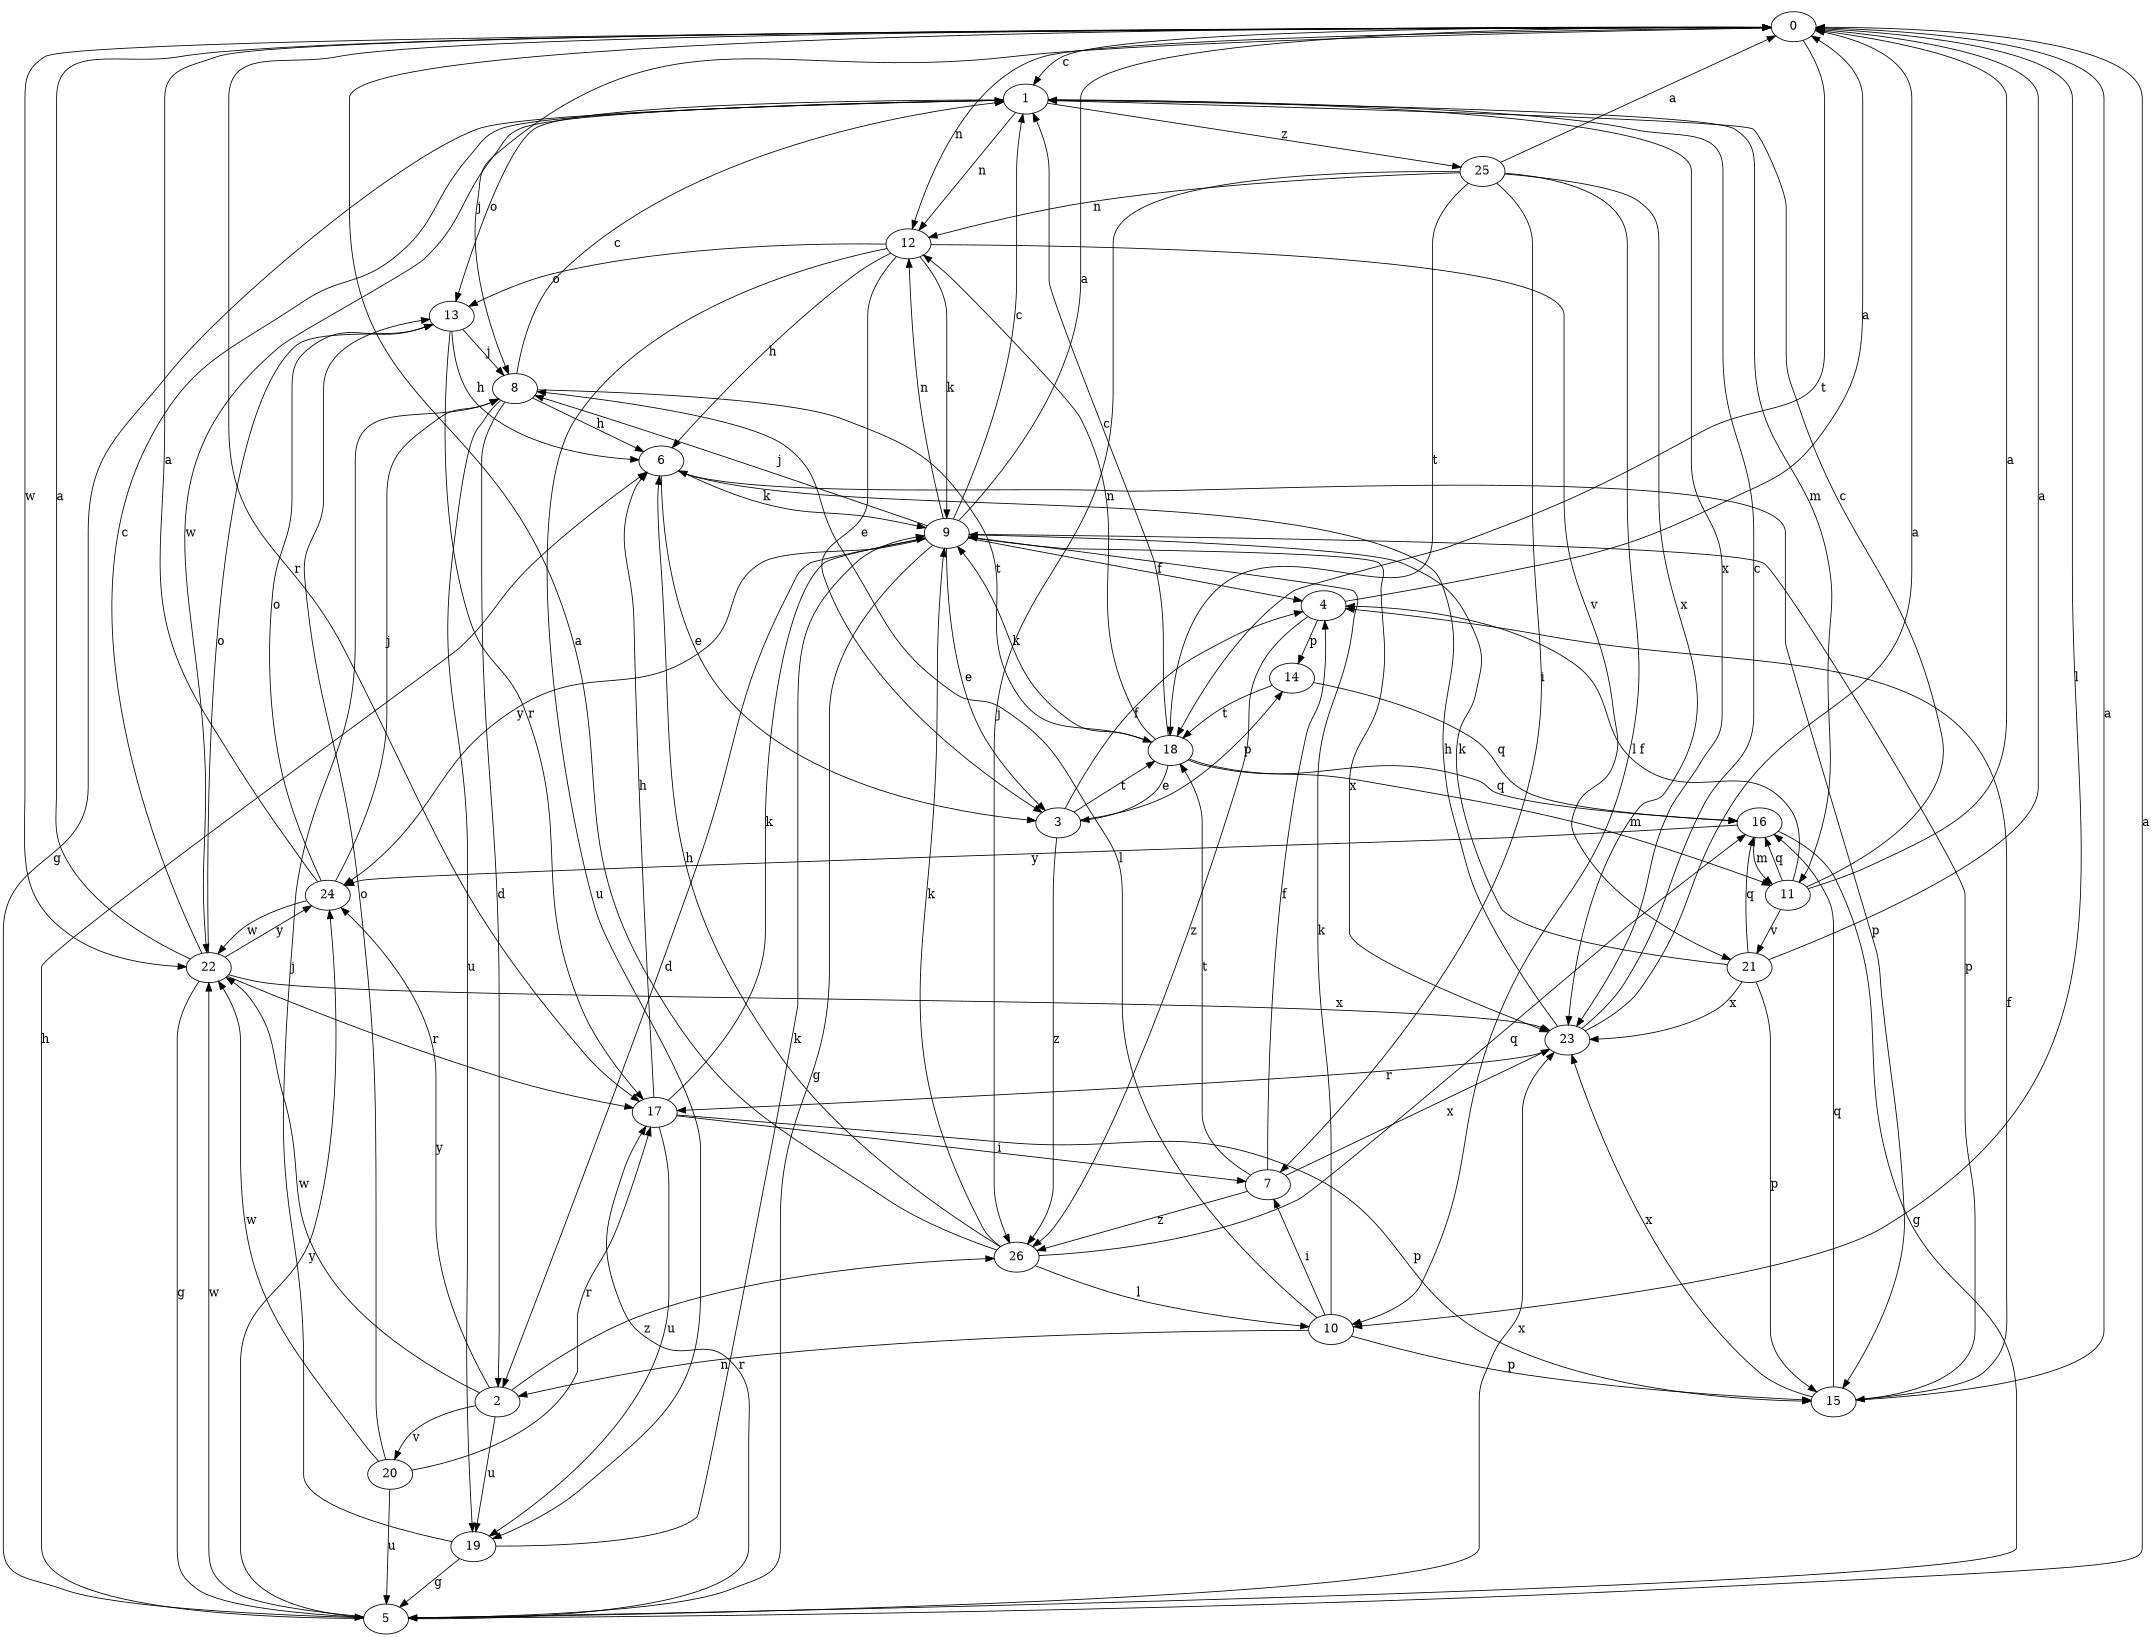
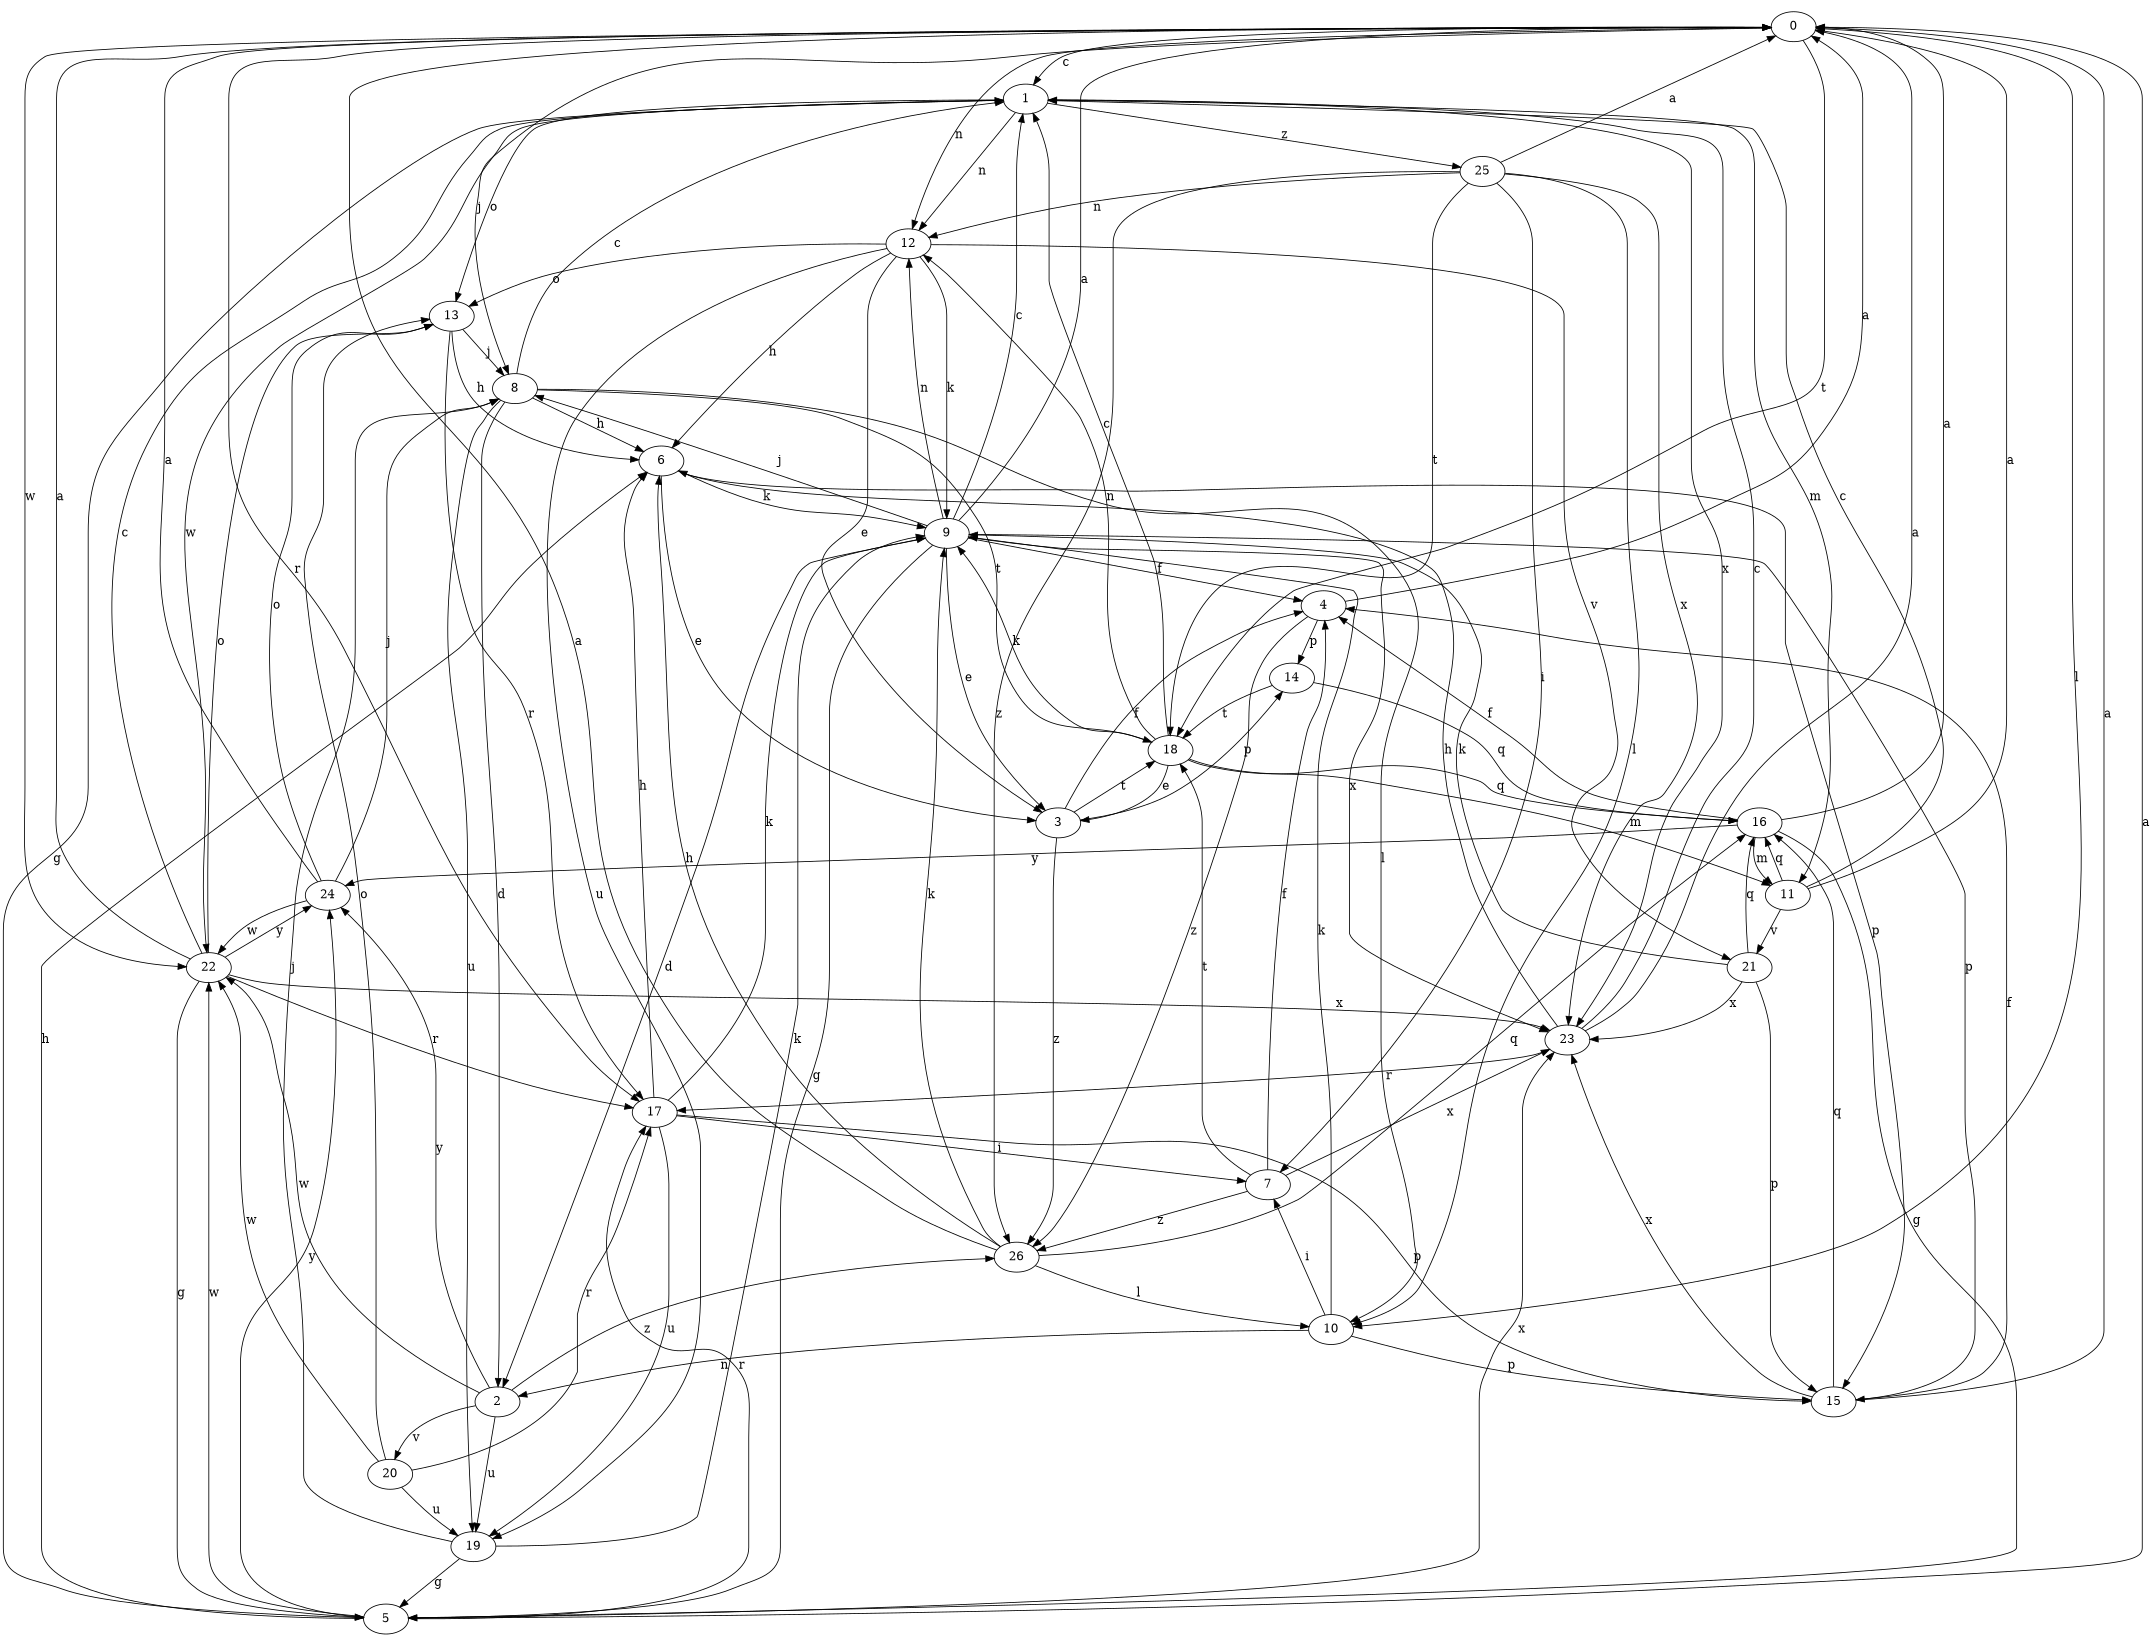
edge "21" -> "0": now "16" -> "0"
edge "9" -> "24": removed, label "y"
edge "25" -> "26": label "j" -> "z"
edge "11" -> "4": now "16" -> "4"
edge "10" -> "8": reversed
edge "20" -> "5": now "20" -> "19"
